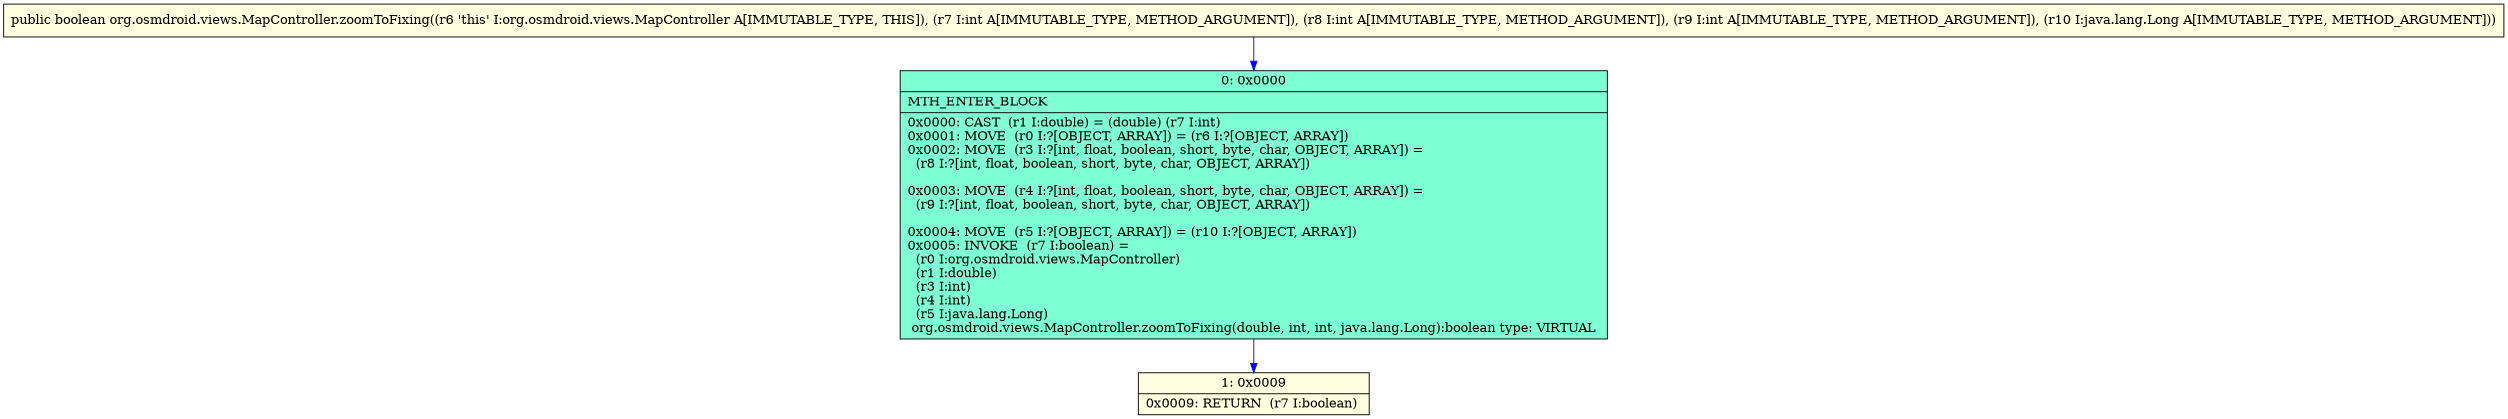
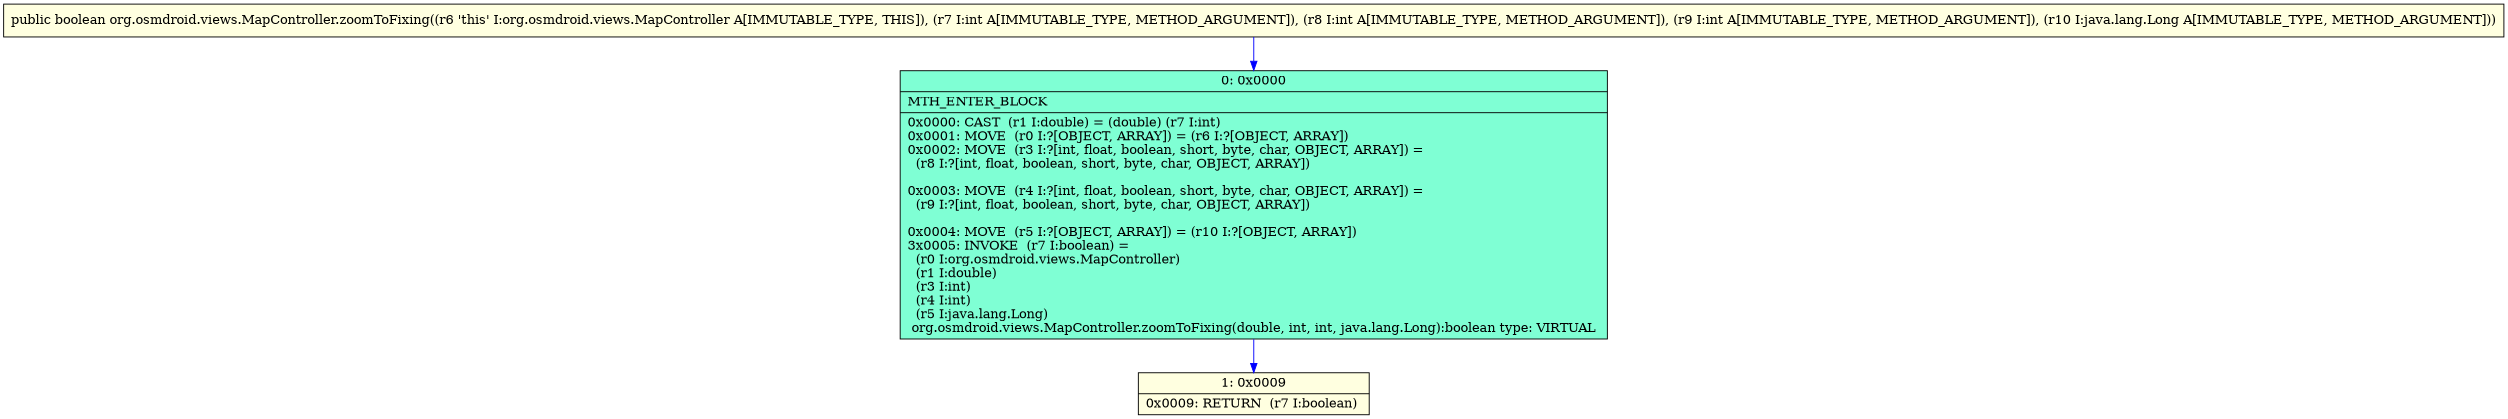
node "0: 0x0000": text "0x0005: INVOKE  (r7 I:boolean) =" -> "3x0005: INVOKE  (r7 I:boolean) ="
